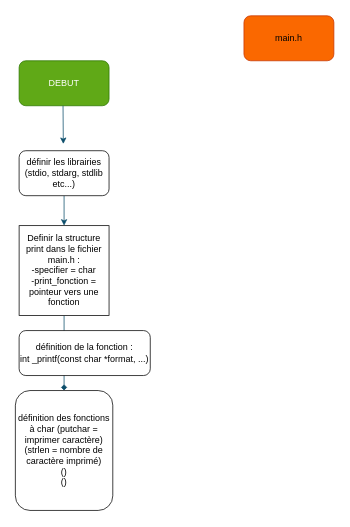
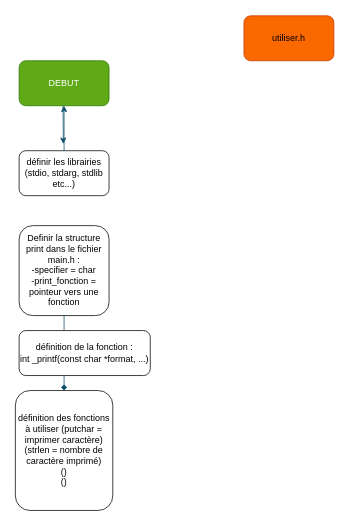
node "main.h": label "main.h" -> "utiliser.h"
edge "définir les librairies (stdio, stdarg, stdlib etc...)" -> "Definir la structure print dans le fichier main.h : -specifier = char -print_fonction = pointeur vers une fonction": now "définir les librairies (stdio, stdarg, stdlib etc...)" -> "DEBUT"
node "Definir la structure print dans le fichier main.h : -specifier = char -print_fonction = pointeur vers une fonction": shape rectangle -> rounded rectangle
node "définition des fonctions à char (putchar = imprimer caractère) (strlen = nombre de caractère imprimé) () ()": label "définition des fonctions à char (putchar = imprimer caractère) (strlen = nombre de caractère imprimé) () ()" -> "définition des fonctions à utiliser (putchar = imprimer caractère) (strlen = nombre de caractère imprimé) () ()"
